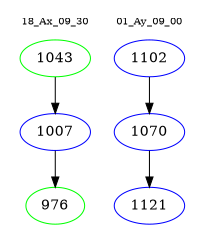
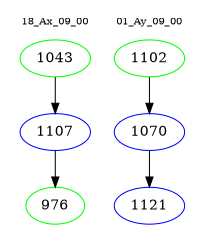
cluster "18_Ax_09_30": label "18_Ax_09_30" -> "18_Ax_09_00"
node "1102": color blue -> green
node "1007": label "1007" -> "1107"
